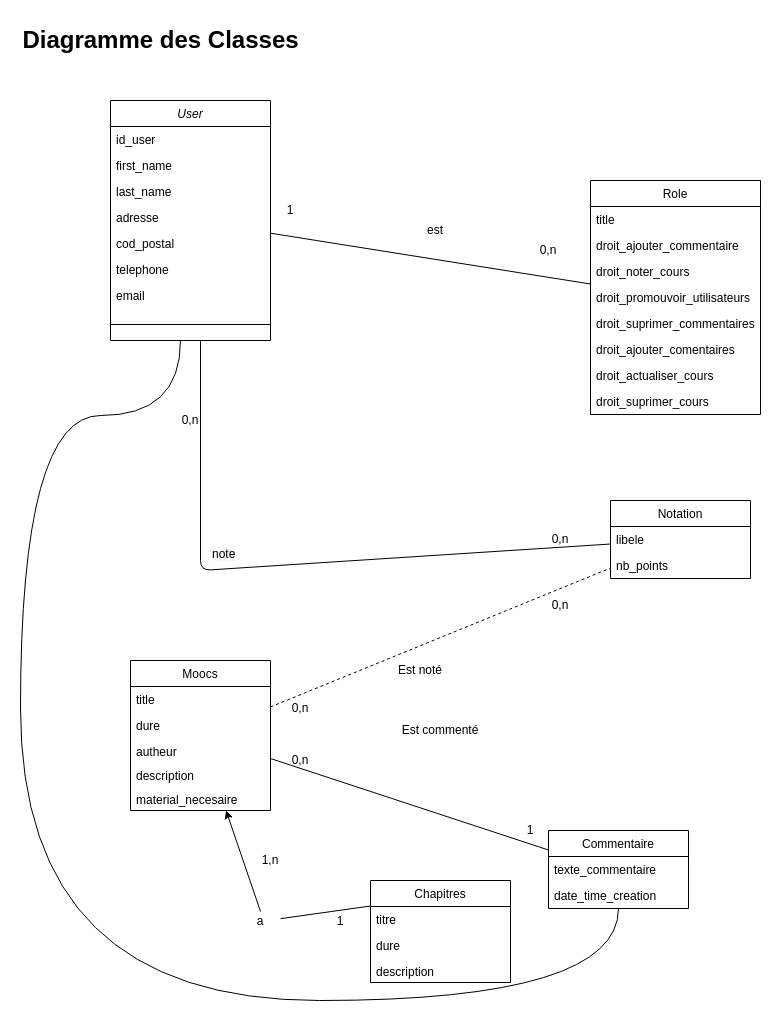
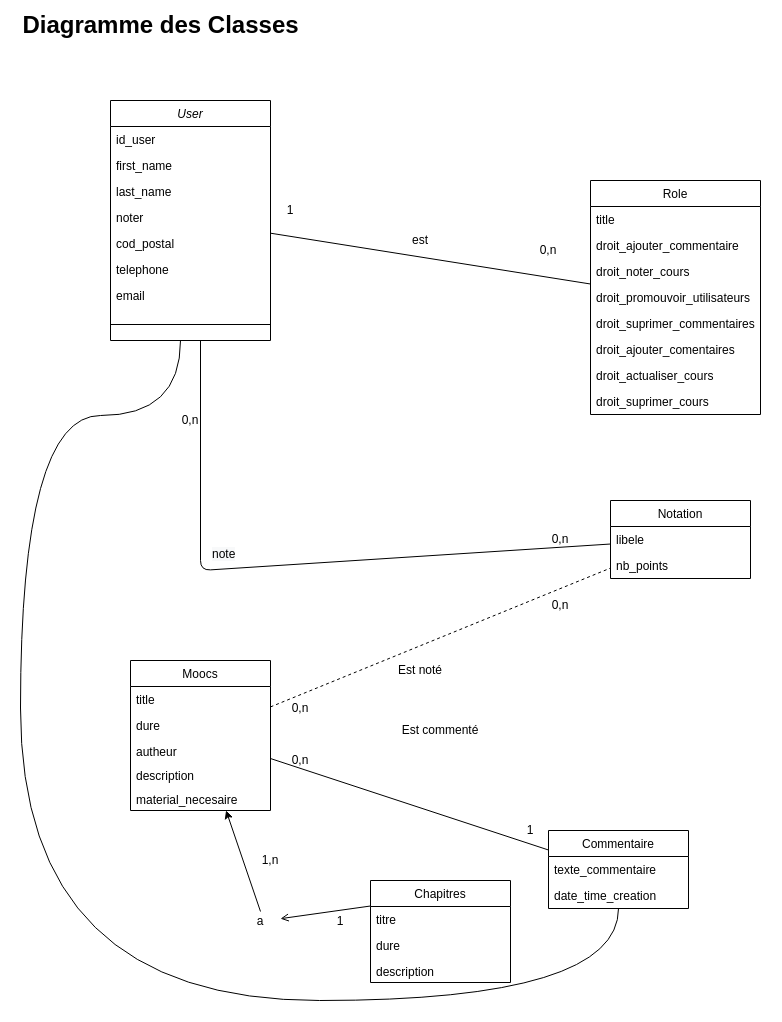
node "Diagramme des Classes": moved (161, 41) -> (161, 26)
node "adresse": label "adresse" -> "noter"
node "est": moved (436, 231) -> (421, 241)
edge "a" -- "Chapitres": arrowhead none -> open
